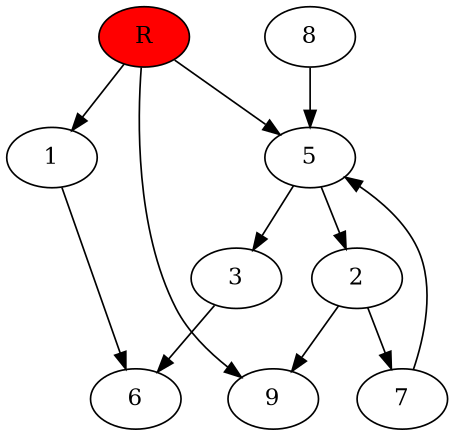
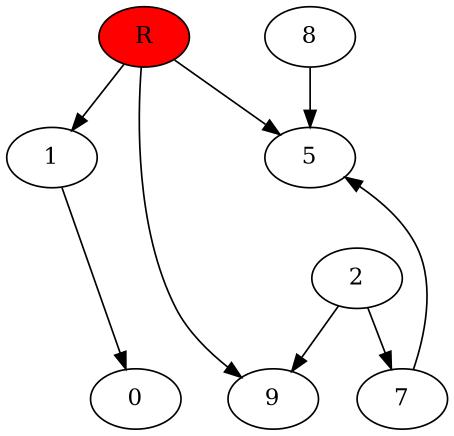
edge "5" -> "2": removed
node "3": removed
node "6": label "6" -> "0"
